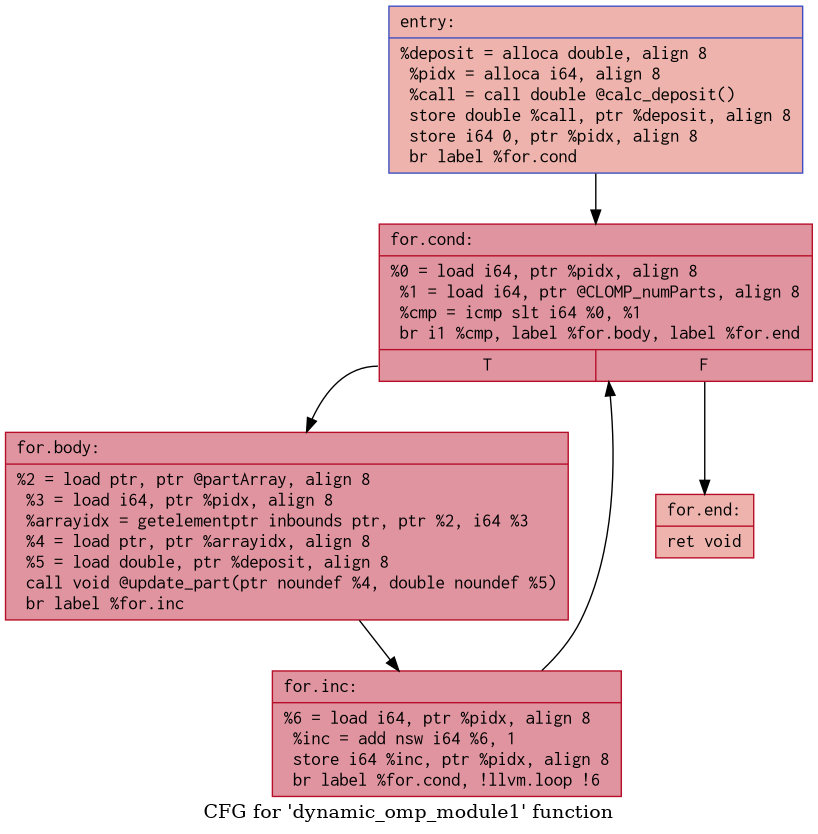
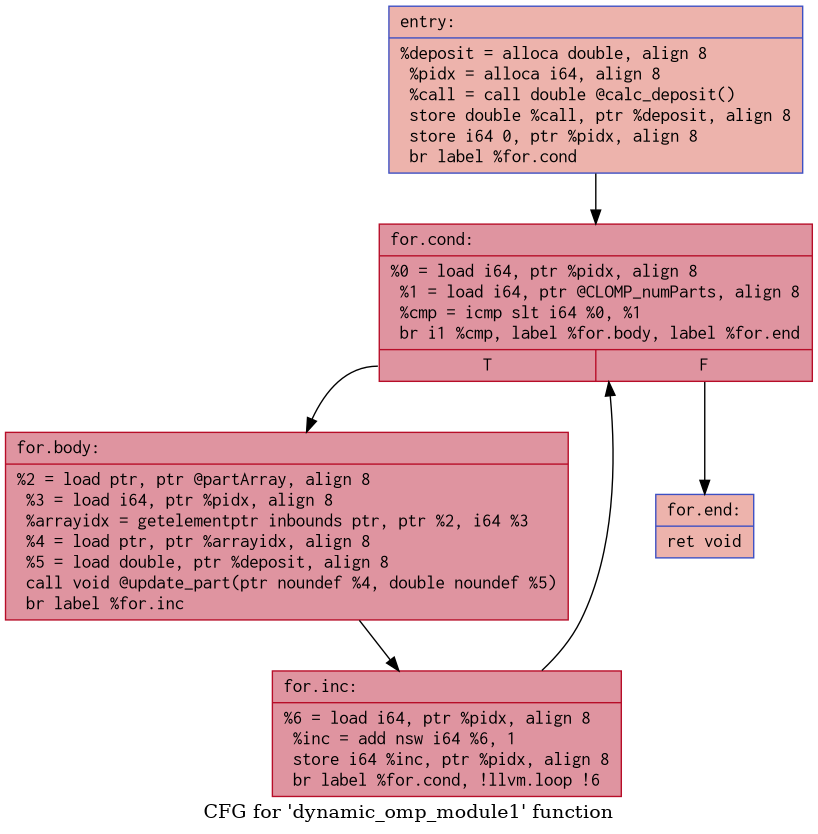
node "for.end:": color #b70d28ff -> #3d50c3ff
